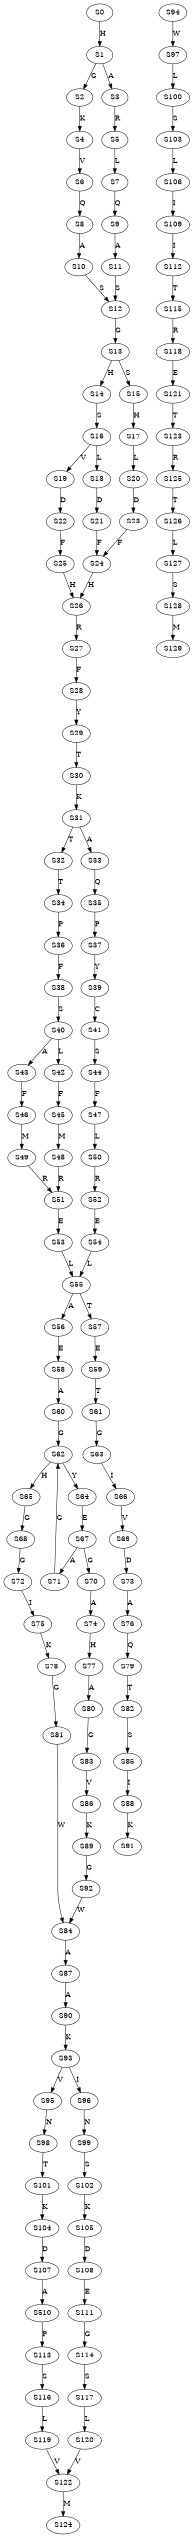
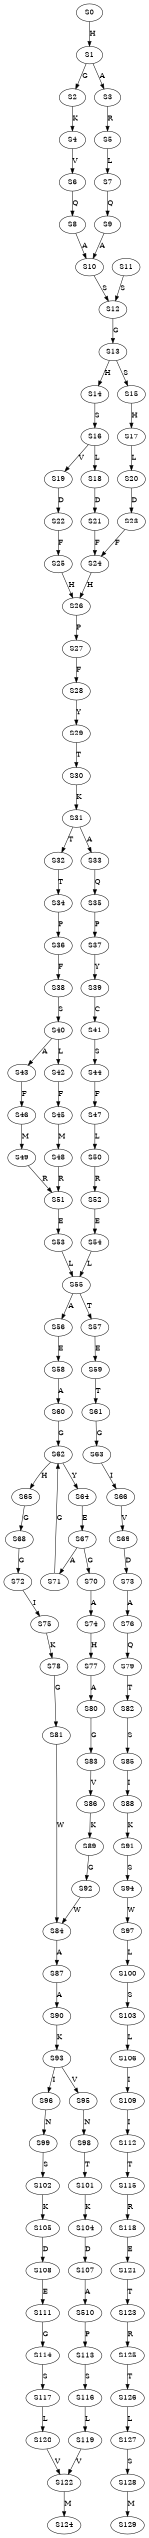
edge "S9" -> "S11": now "S9" -> "S10"
edge "S26" -> "S27": label "R" -> "P"
edge "S91" -> "S94": added, label "S"
